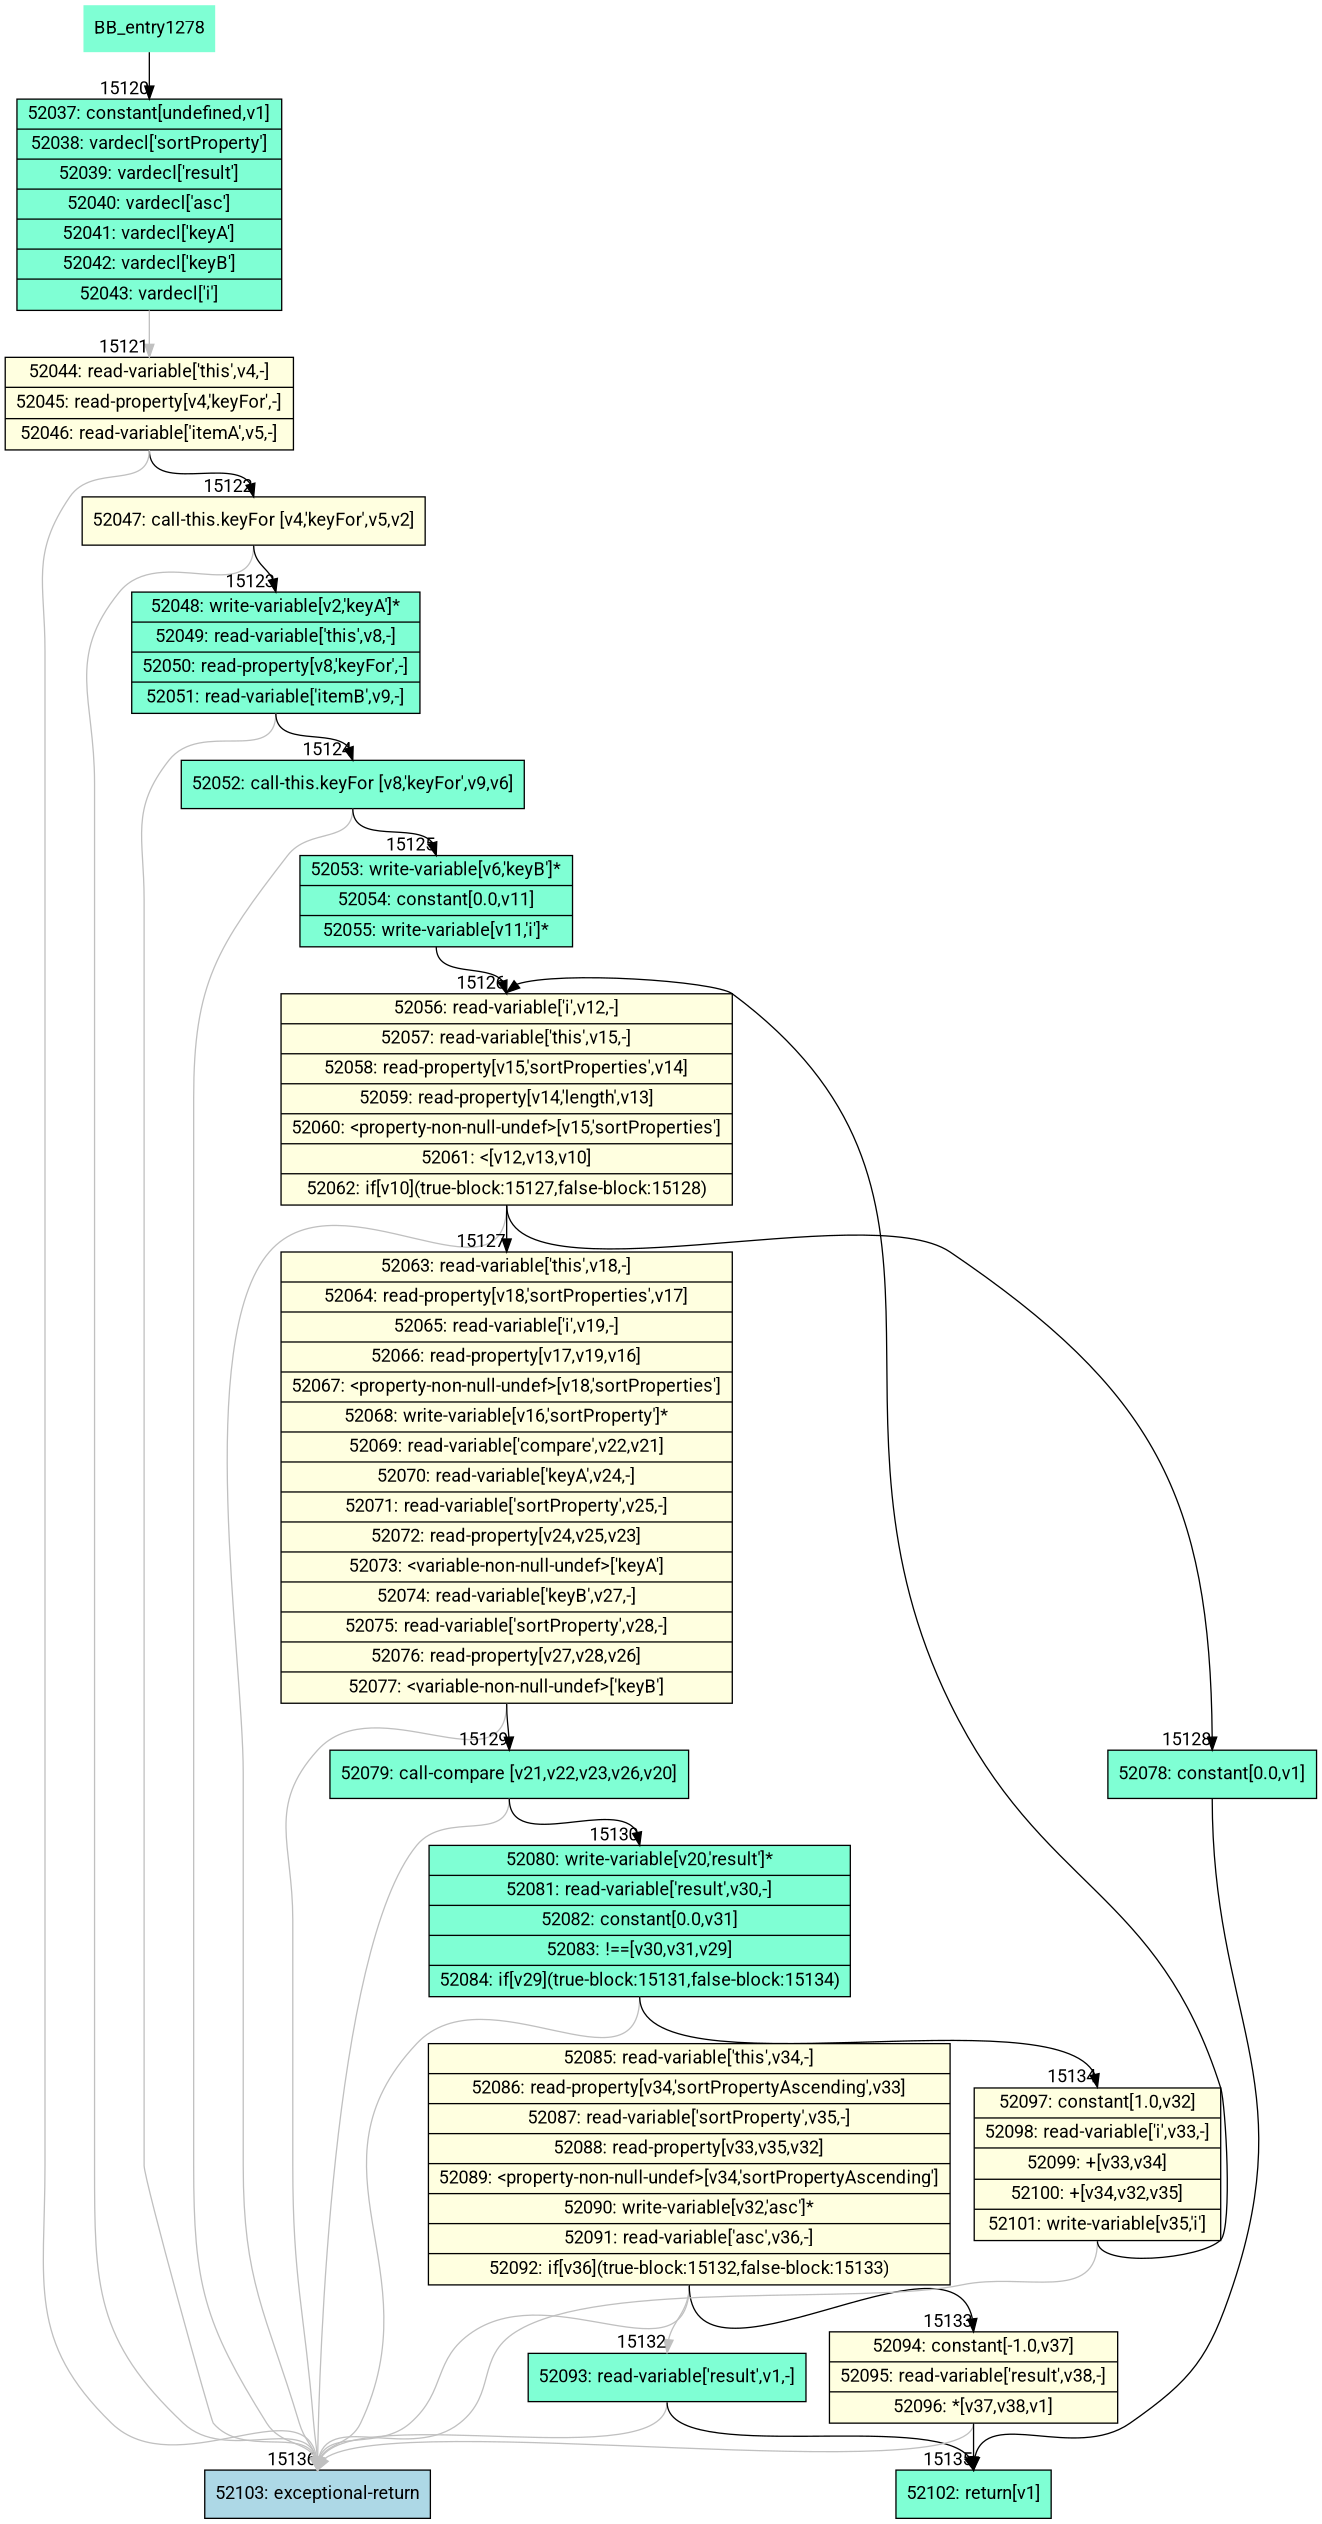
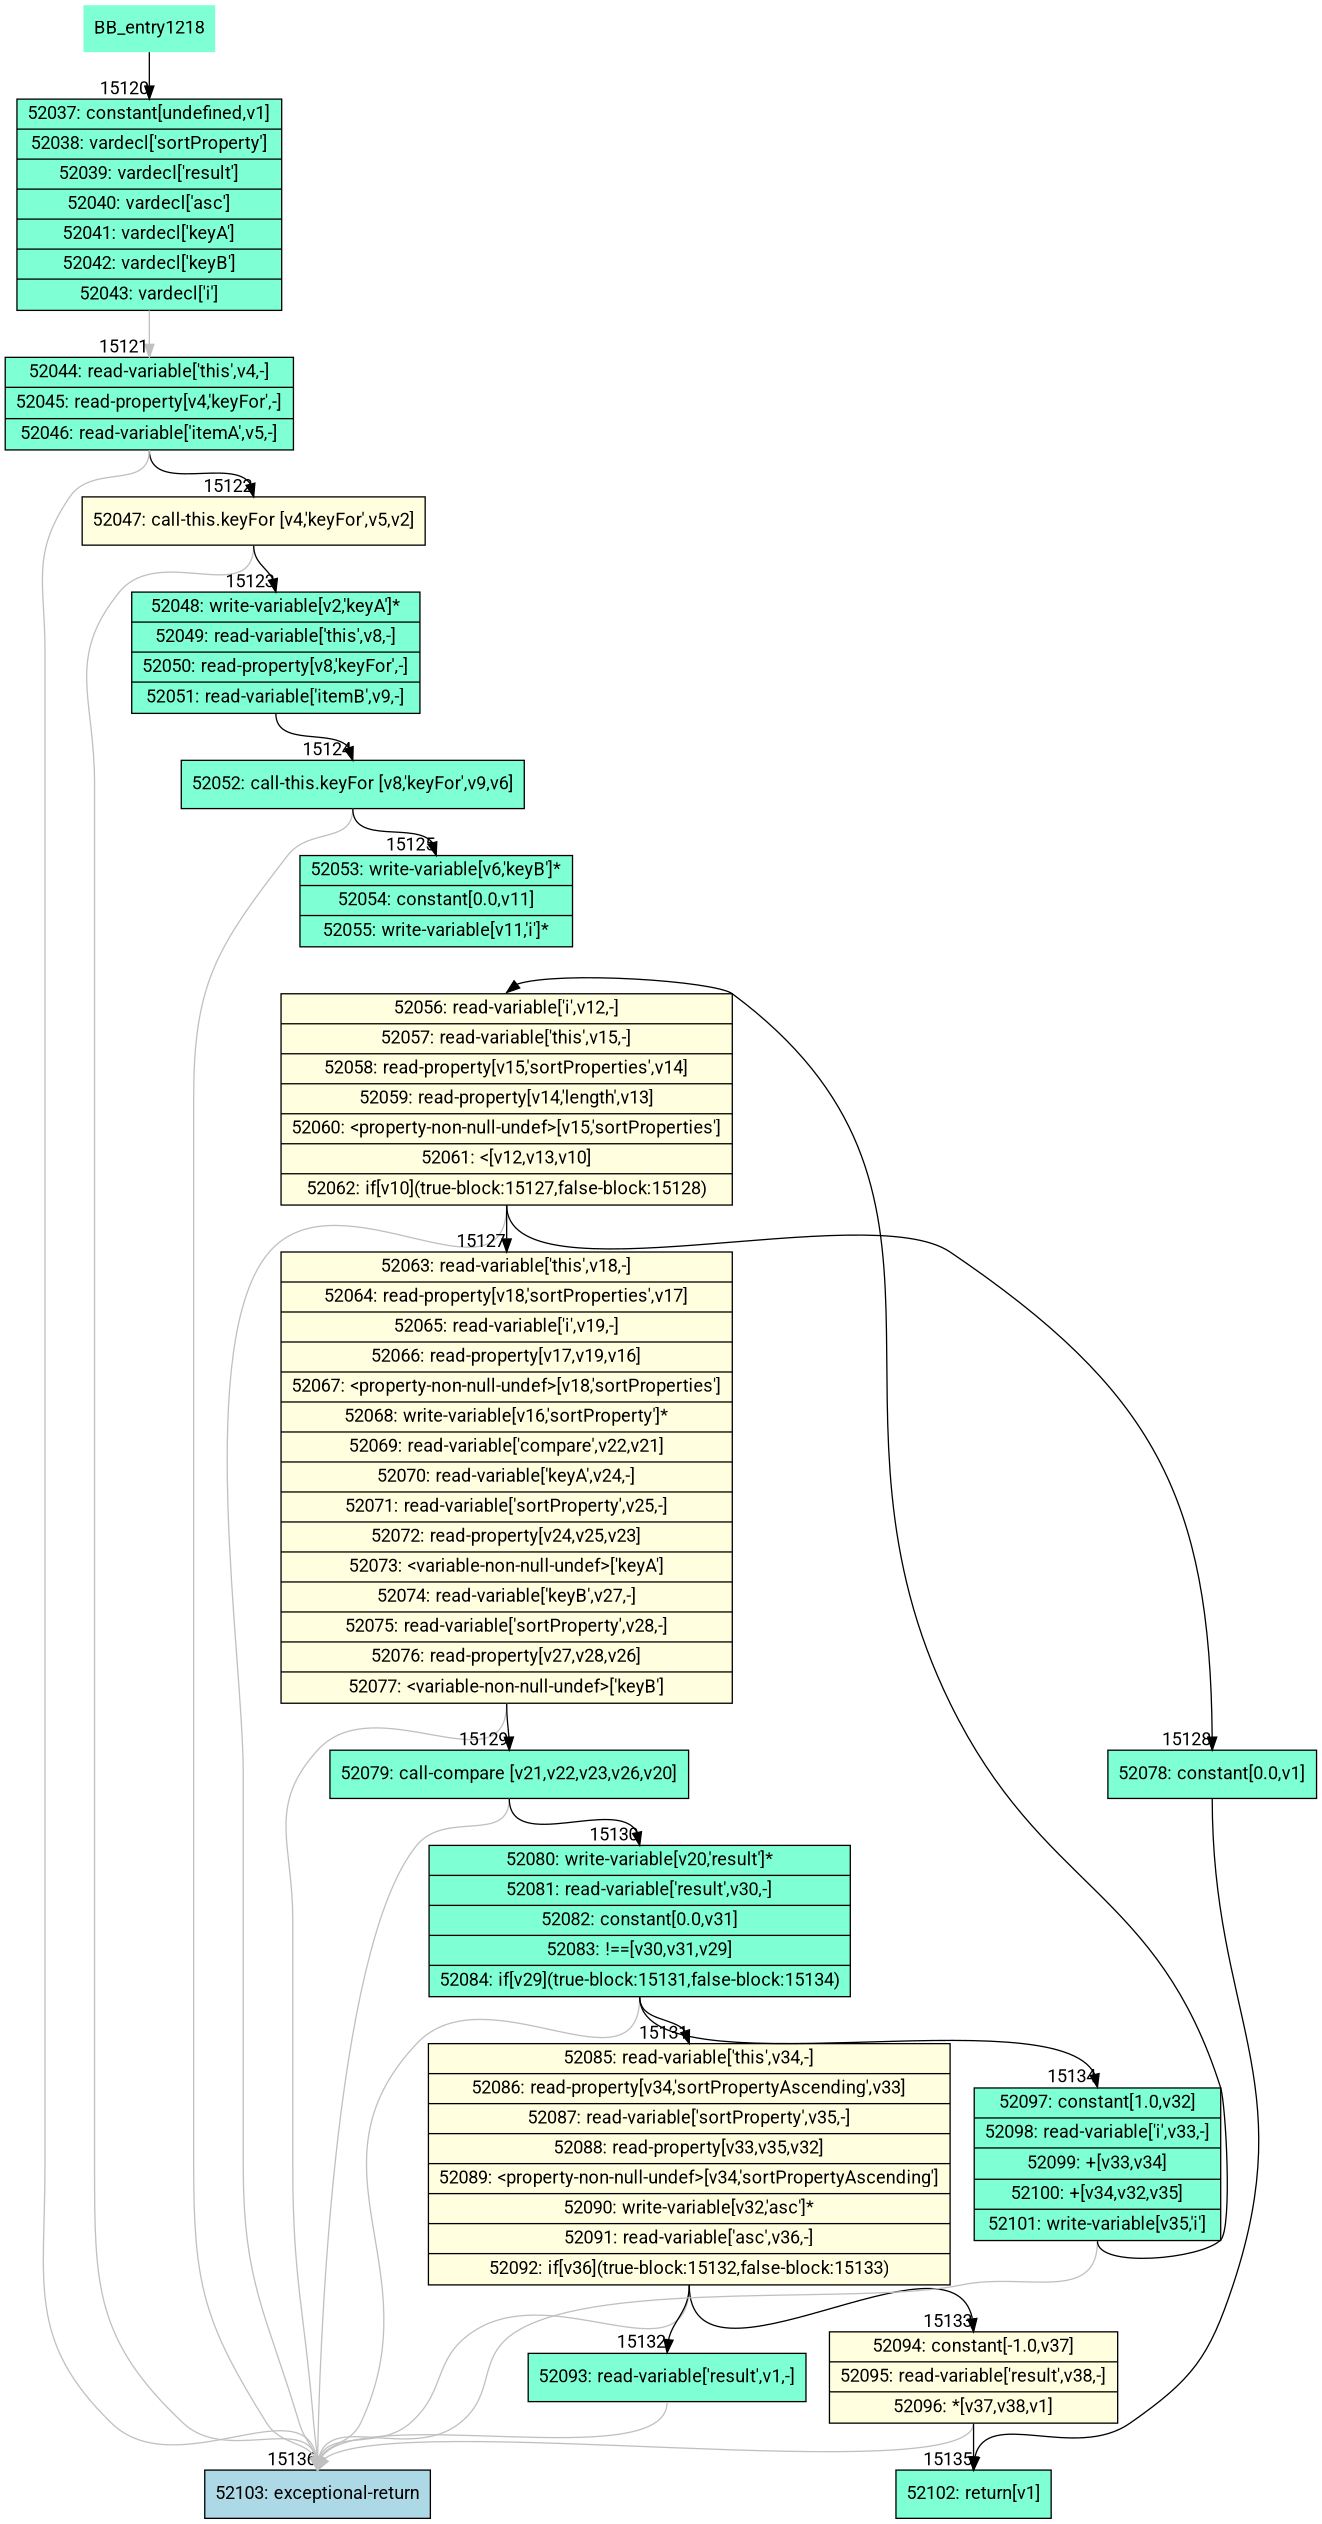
node "BB_entry1278": label "BB_entry1278" -> "BB_entry1218"
node "52044: read-variable['this',v4,-]": fillcolor lightyellow -> aquamarine
edge "52053: write-variable[v6,'keyB']*" -> "52056: read-variable['i',v12,-]": removed
edge "52048: write-variable[v2,'keyA']*" -> "52103: exceptional-return": removed
edge "52080: write-variable[v20,'result']*" -> "52085: read-variable['this',v34,-]": added
node "52097: constant[1.0,v32]": fillcolor lightyellow -> aquamarine
edge "52085: read-variable['this',v34,-]" -> "52093: read-variable['result',v1,-]": color gray -> black
edge "52093: read-variable['result',v1,-]" -> "52102: return[v1]": removed
